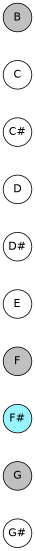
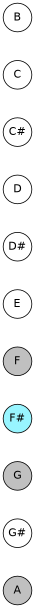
node "B": fillcolor gray -> white
node "A": added
